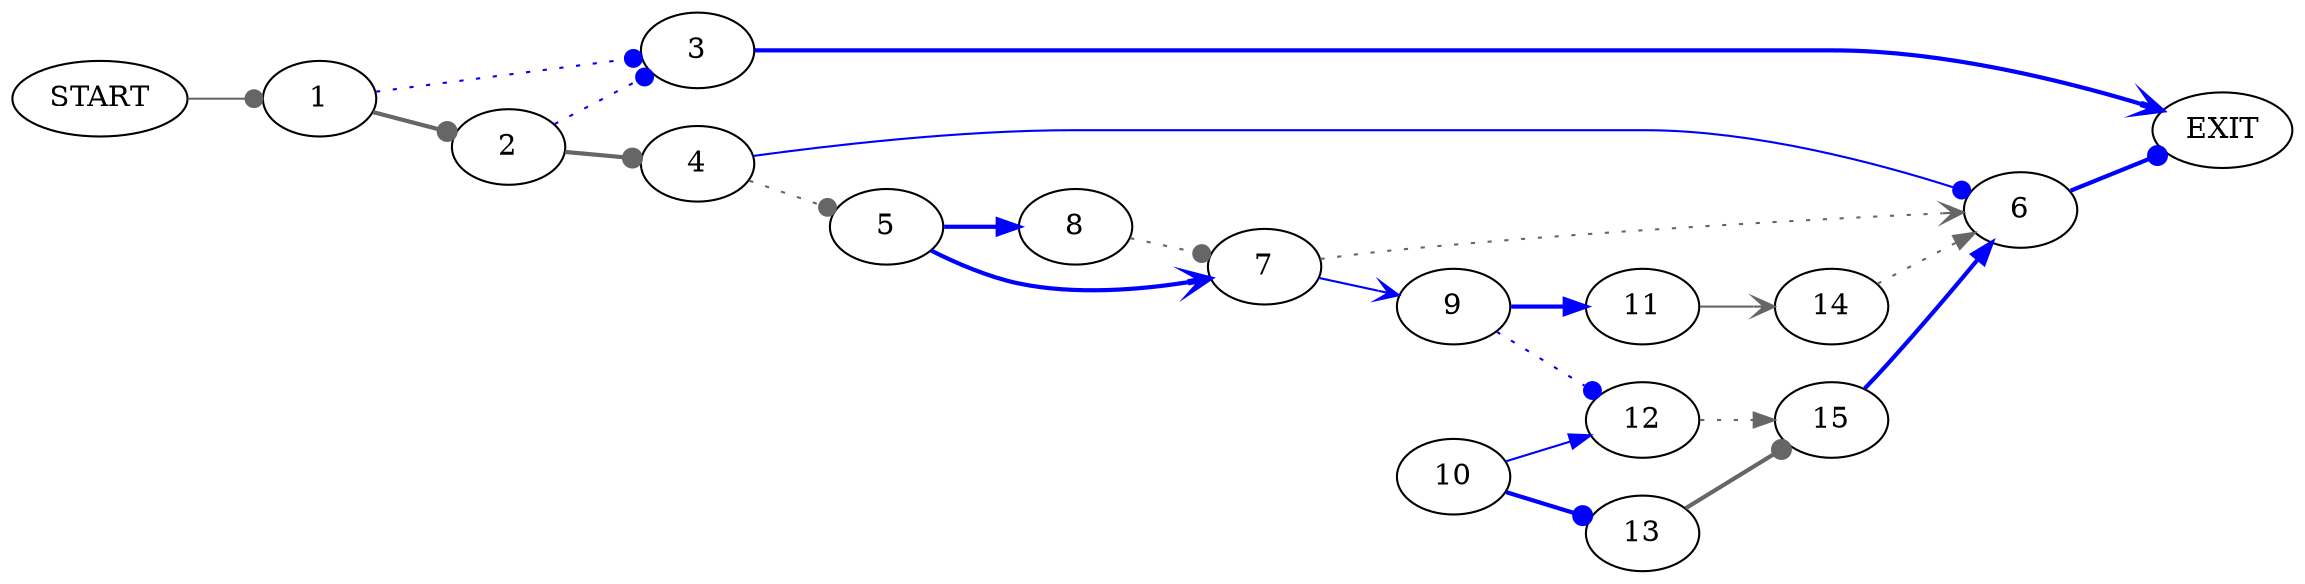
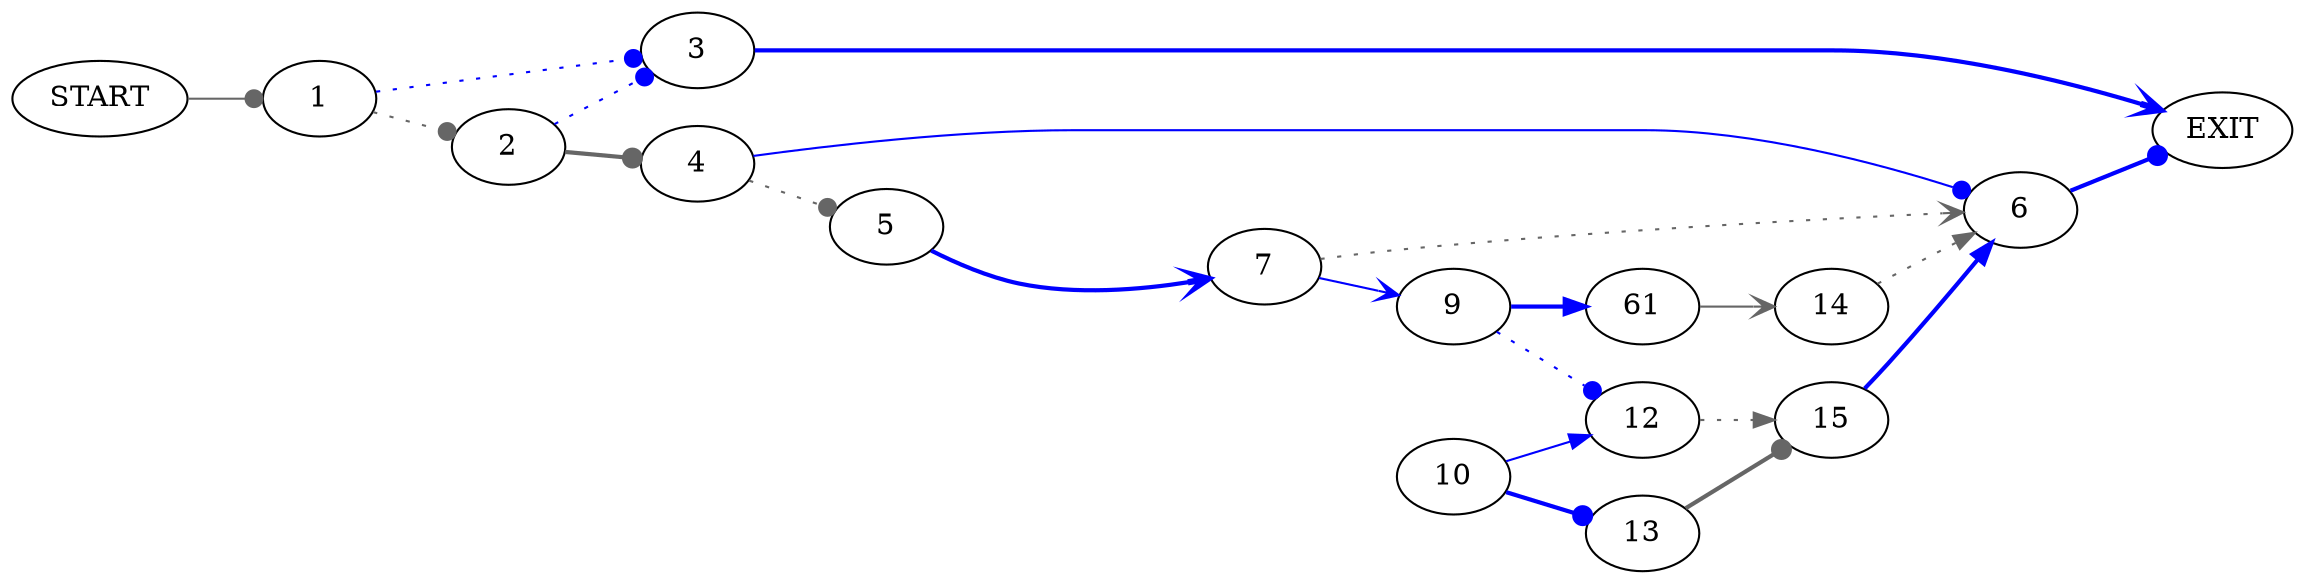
edge "1" -> "2": style bold -> dotted
node "8": removed
node "11": label "11" -> "61"
